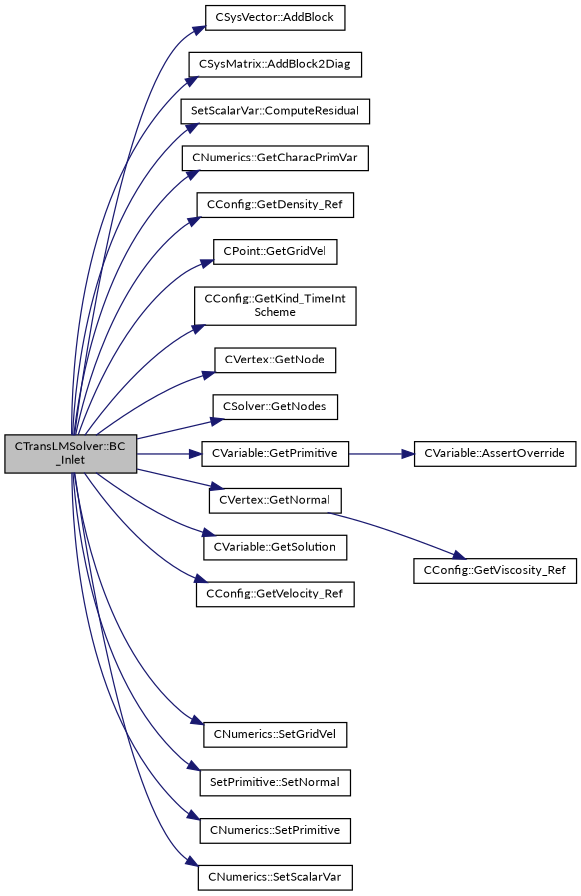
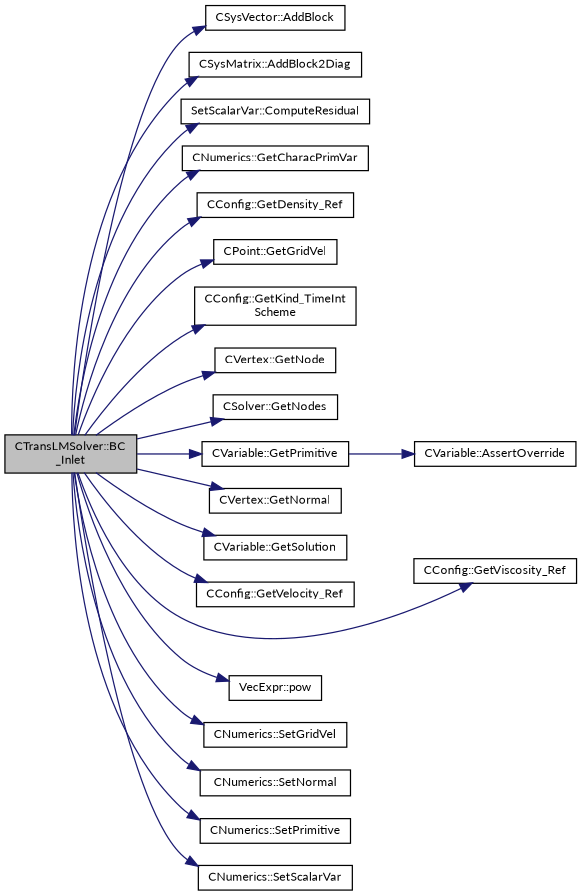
edge "CVertex::GetNormal" -> "CConfig::GetViscosity_Ref": now "CTransLMSolver::BC _Inlet" -> "CConfig::GetViscosity_Ref"
node "VecExpr::pow": added
node "SetPrimitive::SetNormal": label "SetPrimitive::SetNormal" -> "CNumerics::SetNormal"
